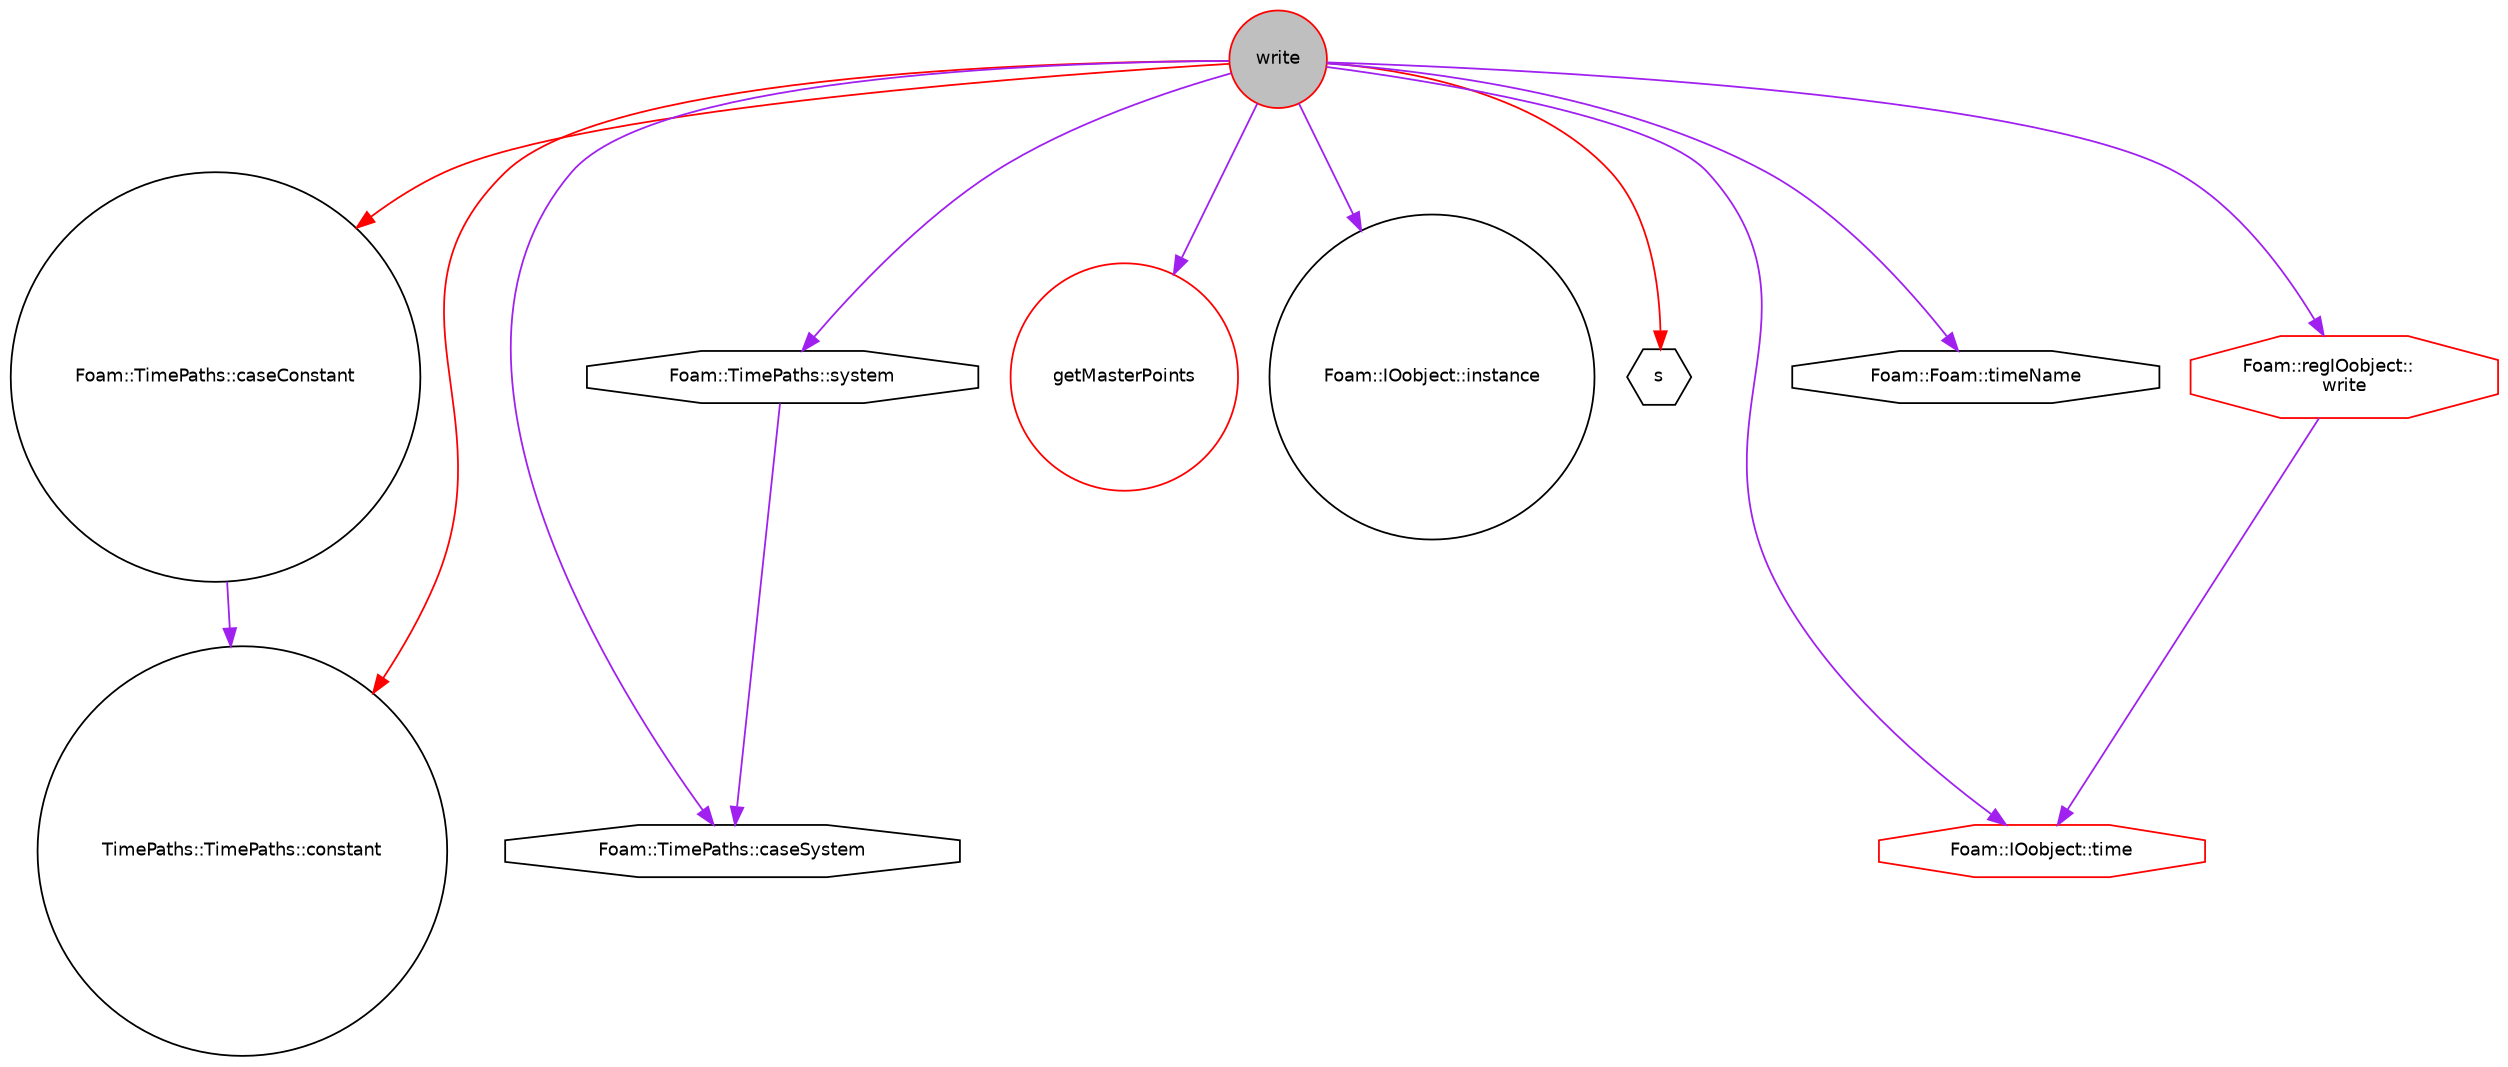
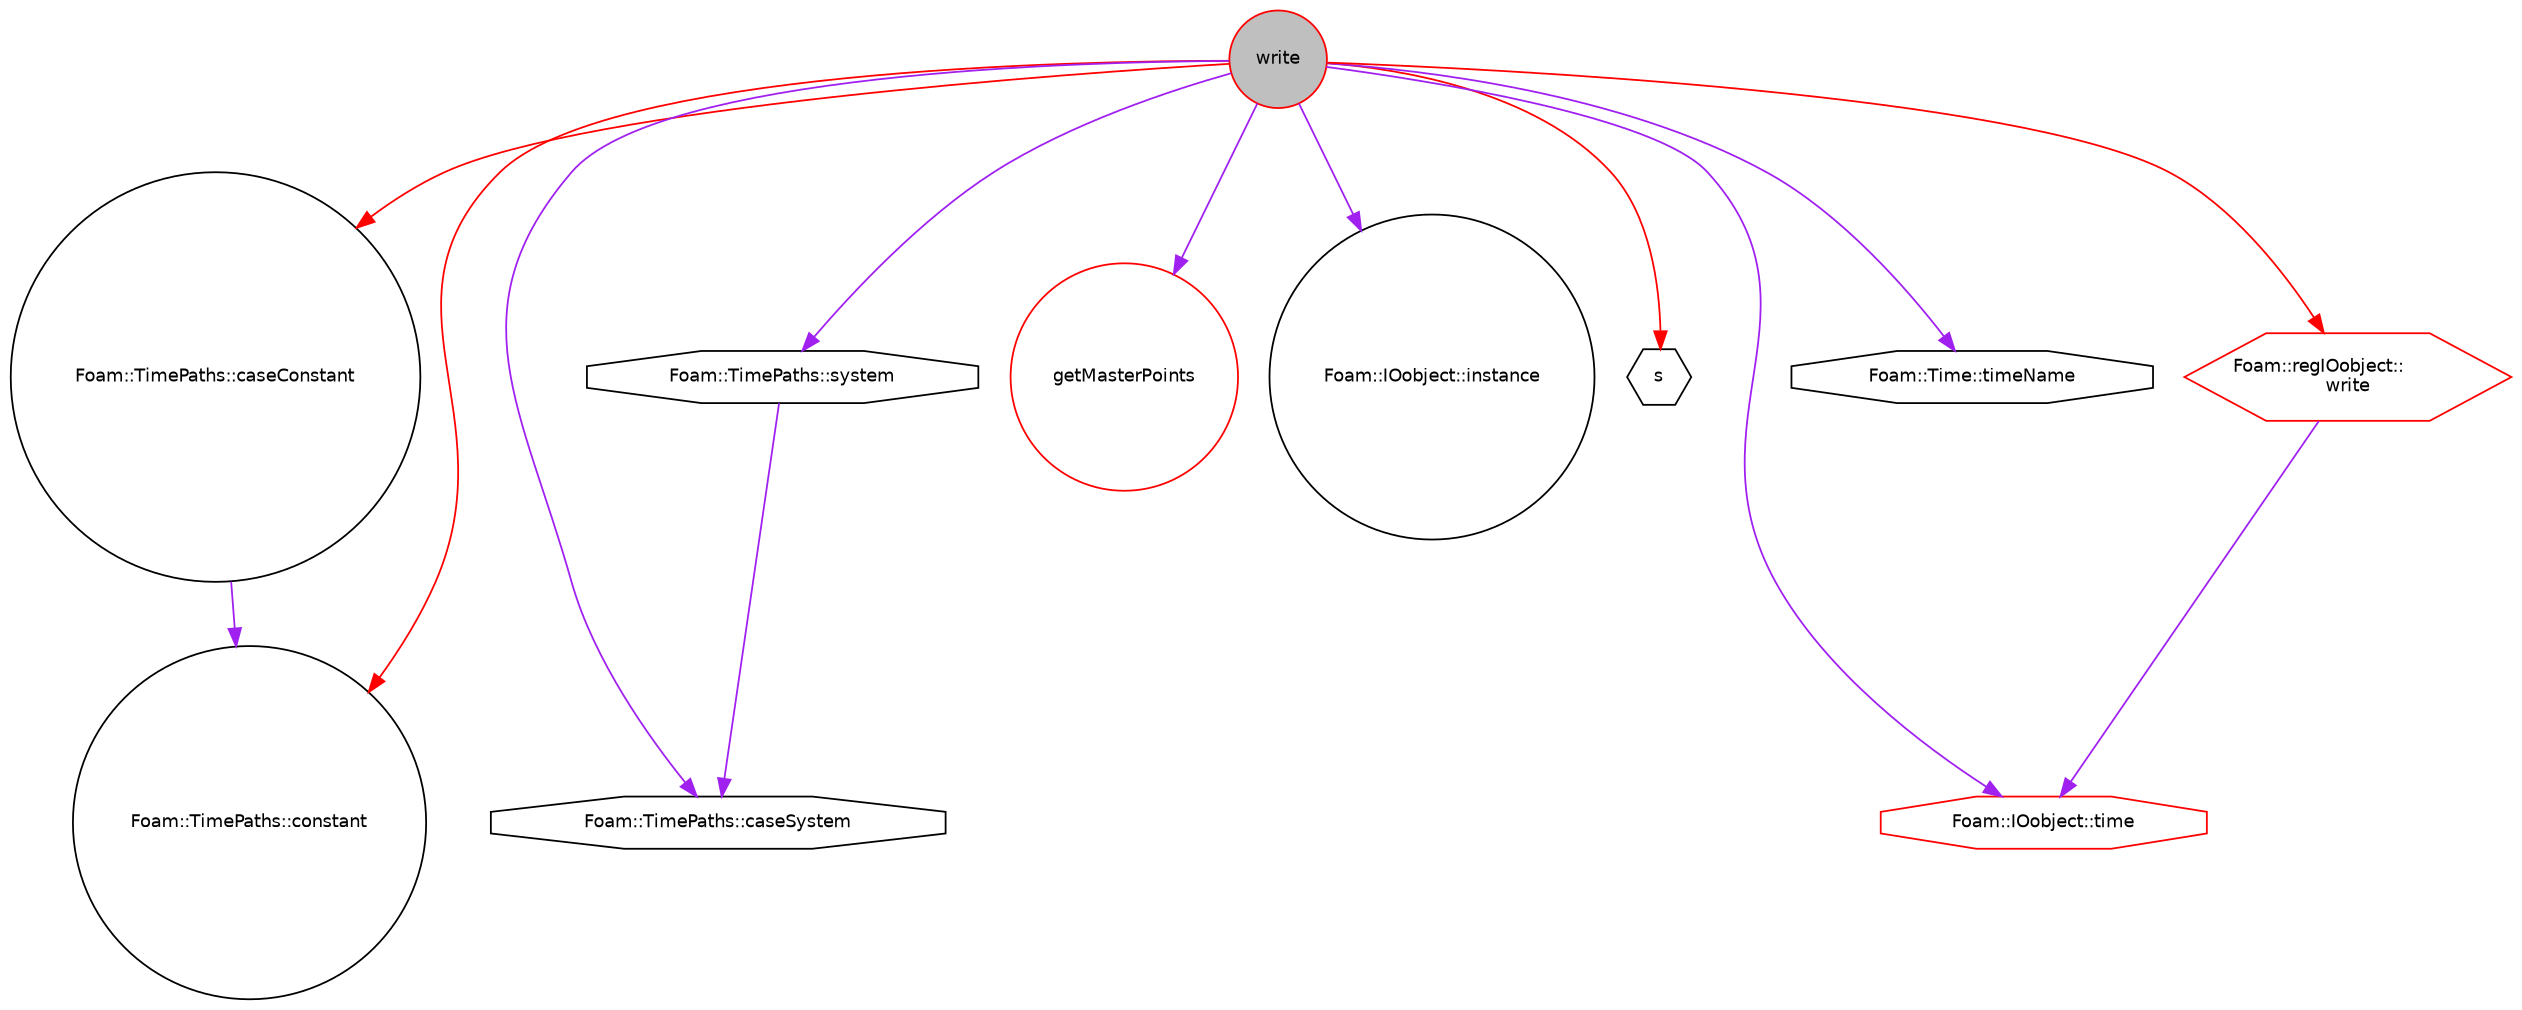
edge "write" -> "Foam::regIOobject:: write": color purple -> red
node "Foam::Foam::timeName": label "Foam::Foam::timeName" -> "Foam::Time::timeName"
node "Foam::regIOobject:: write": shape octagon -> hexagon
node "TimePaths::TimePaths::constant": label "TimePaths::TimePaths::constant" -> "Foam::TimePaths::constant"
